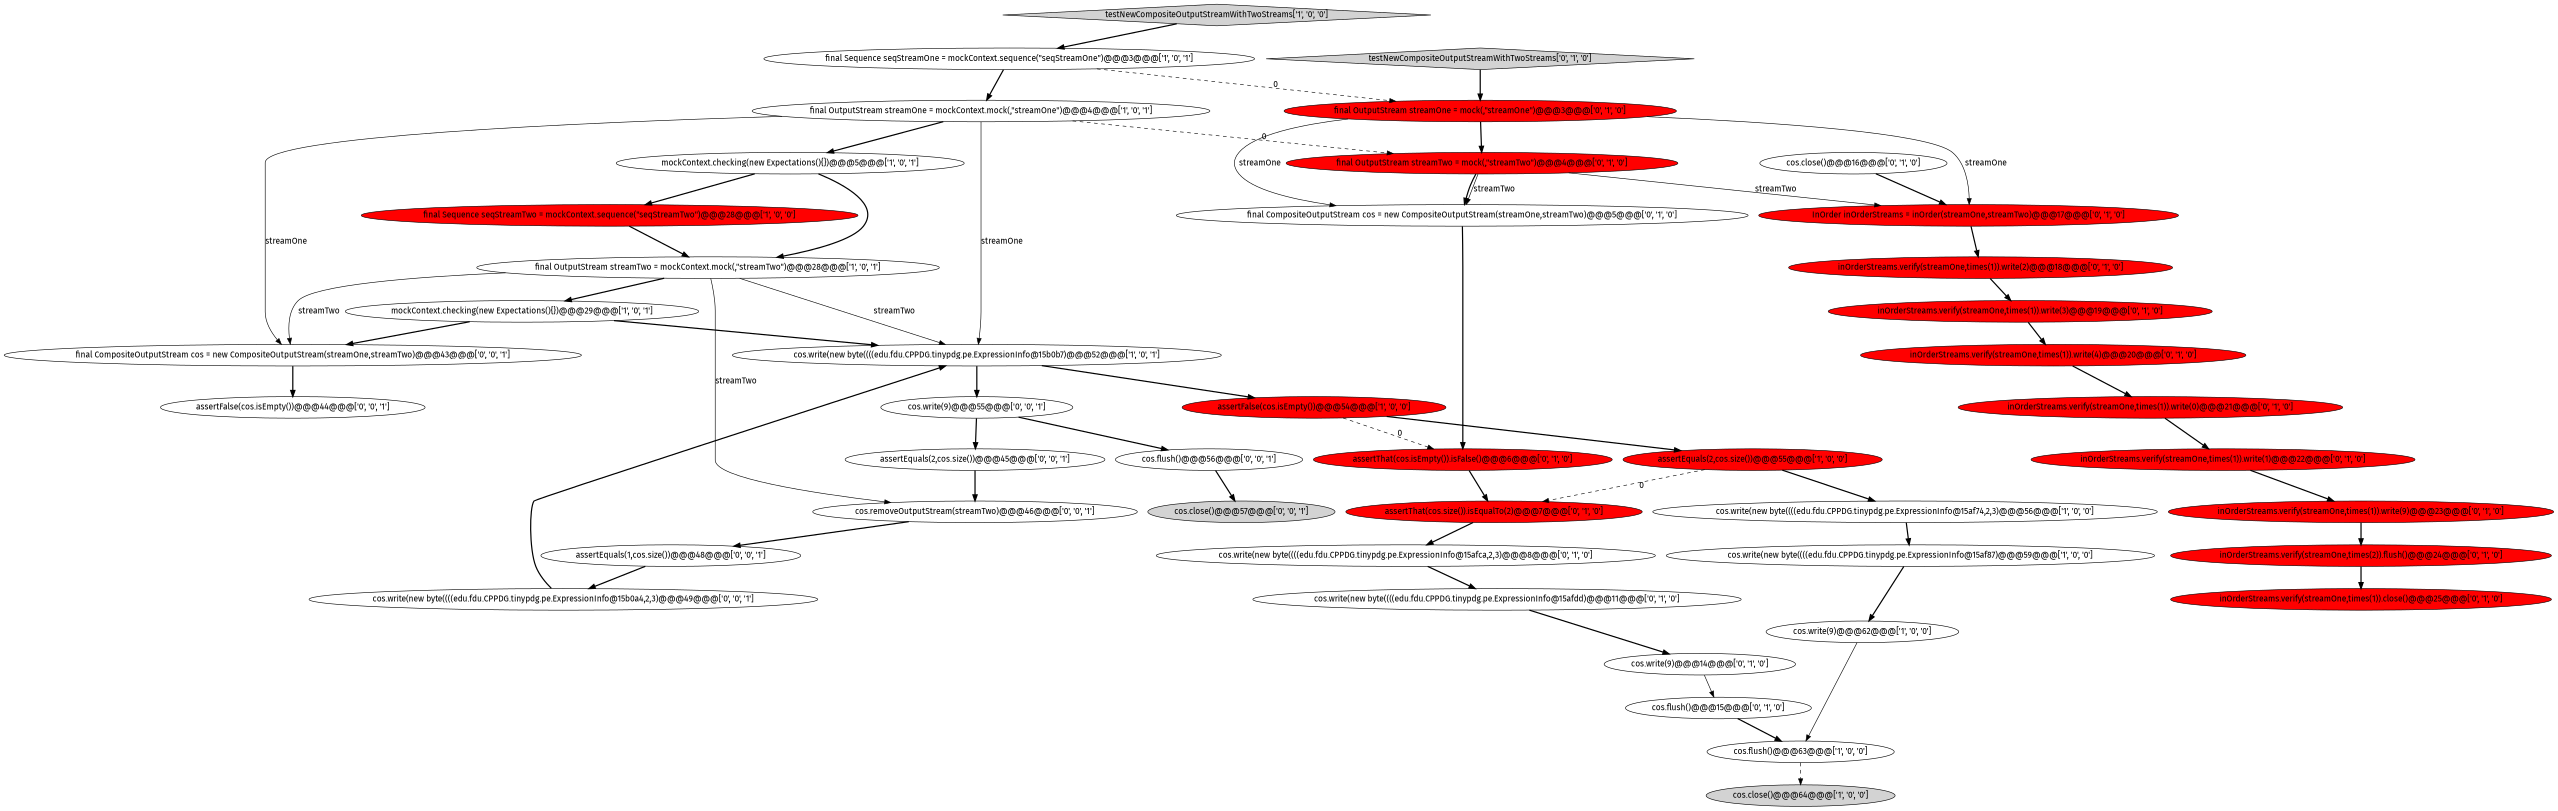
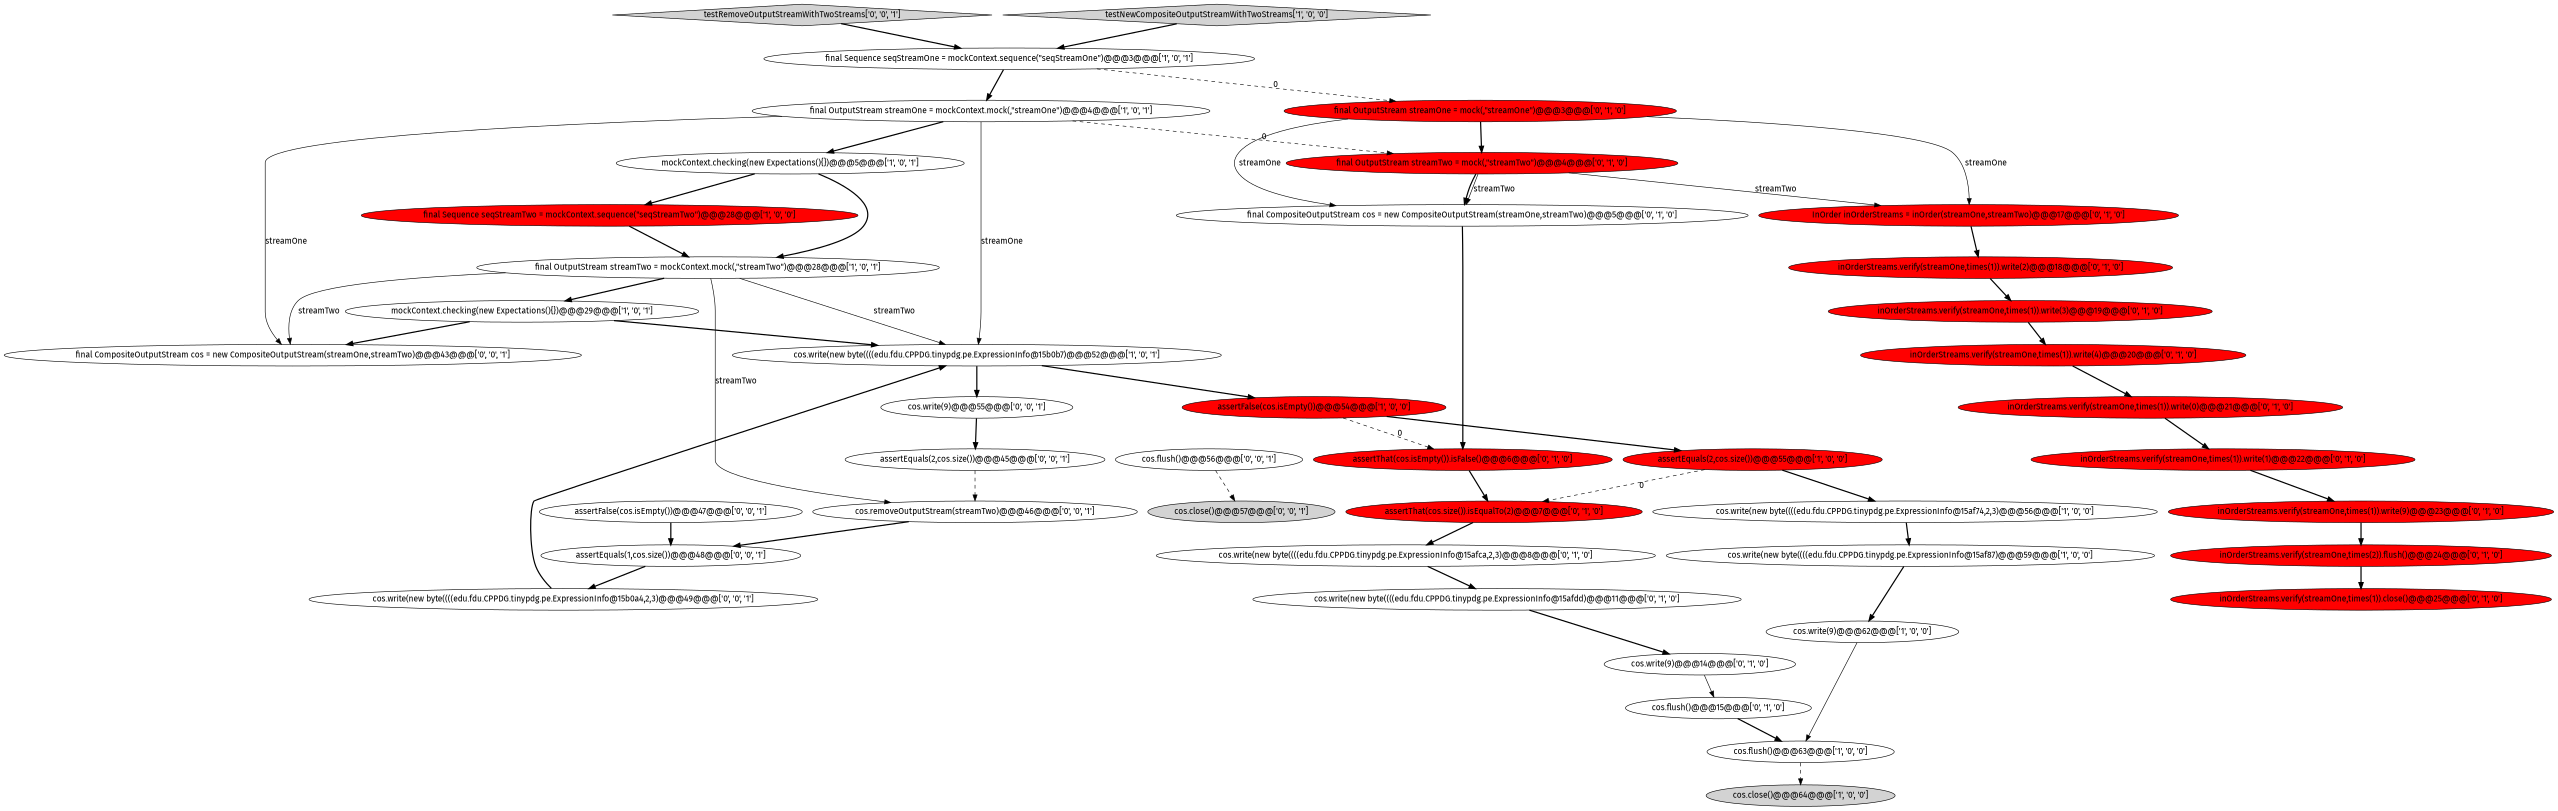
node "testRemoveOutputStreamWithTwoStreams['0', '0', '1']": added
node "testNewCompositeOutputStreamWithTwoStreams['0', '1', '0']": removed
node "cos.close()@@@16@@@['0', '1', '0']": removed
node "assertFalse(cos.isEmpty())@@@44@@@['0', '0', '1']": removed
edge "cos.write(9)@@@55@@@['0', '0', '1']" -> "cos.flush()@@@56@@@['0', '0', '1']": removed
edge "assertEquals(2,cos.size())@@@45@@@['0', '0', '1']" -> "cos.removeOutputStream(streamTwo)@@@46@@@['0', '0', '1']": style bold -> dashed
edge "cos.flush()@@@56@@@['0', '0', '1']" -> "cos.close()@@@57@@@['0', '0', '1']": style bold -> dashed
node "assertFalse(cos.isEmpty())@@@47@@@['0', '0', '1']": added
